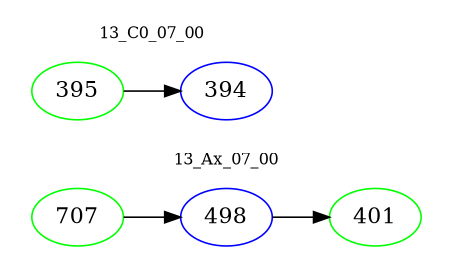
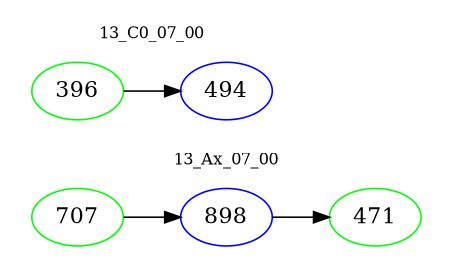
node "395": label "395" -> "396"
node "394": label "394" -> "494"
node "498": label "498" -> "898"
node "401": label "401" -> "471"
